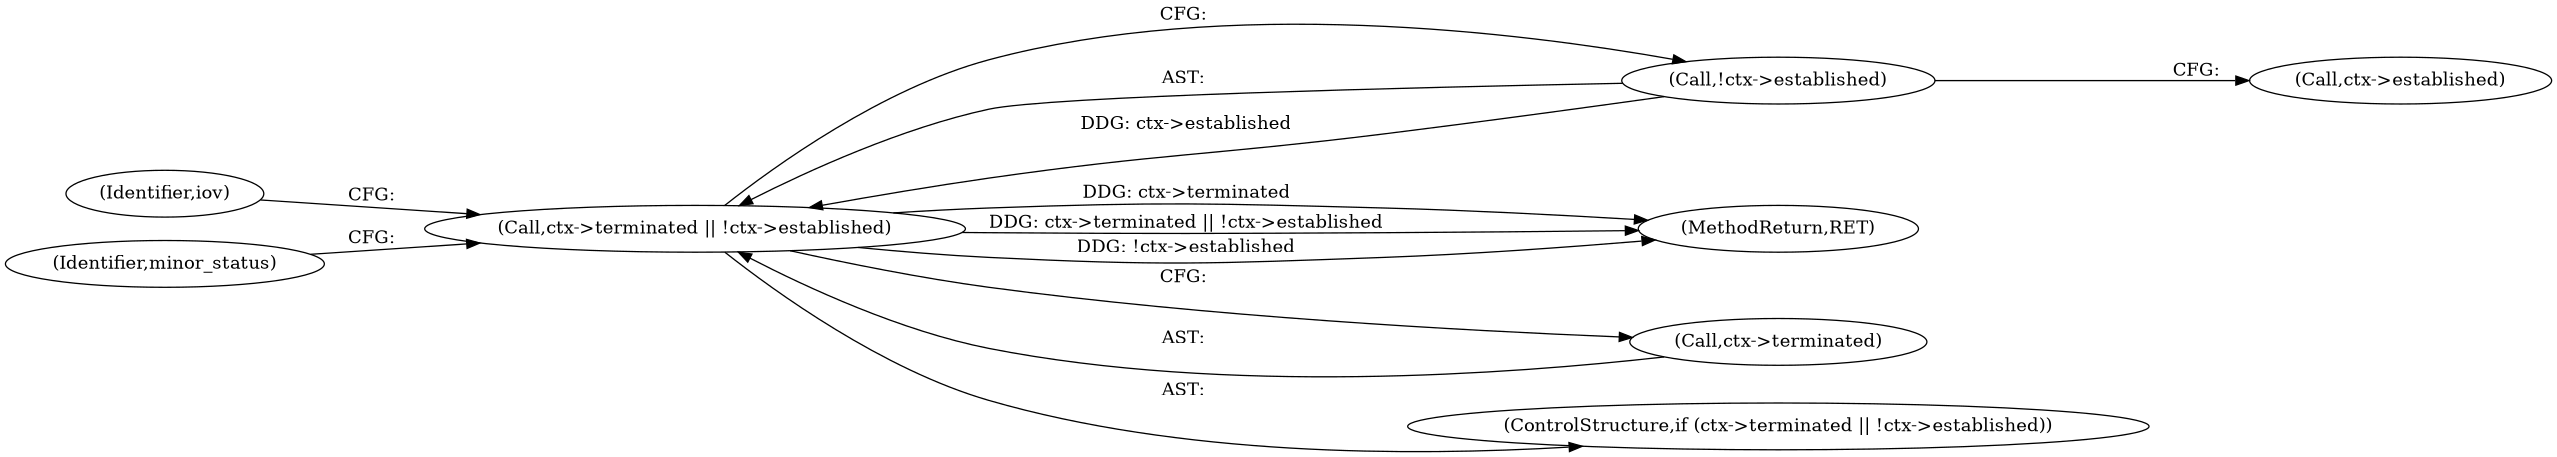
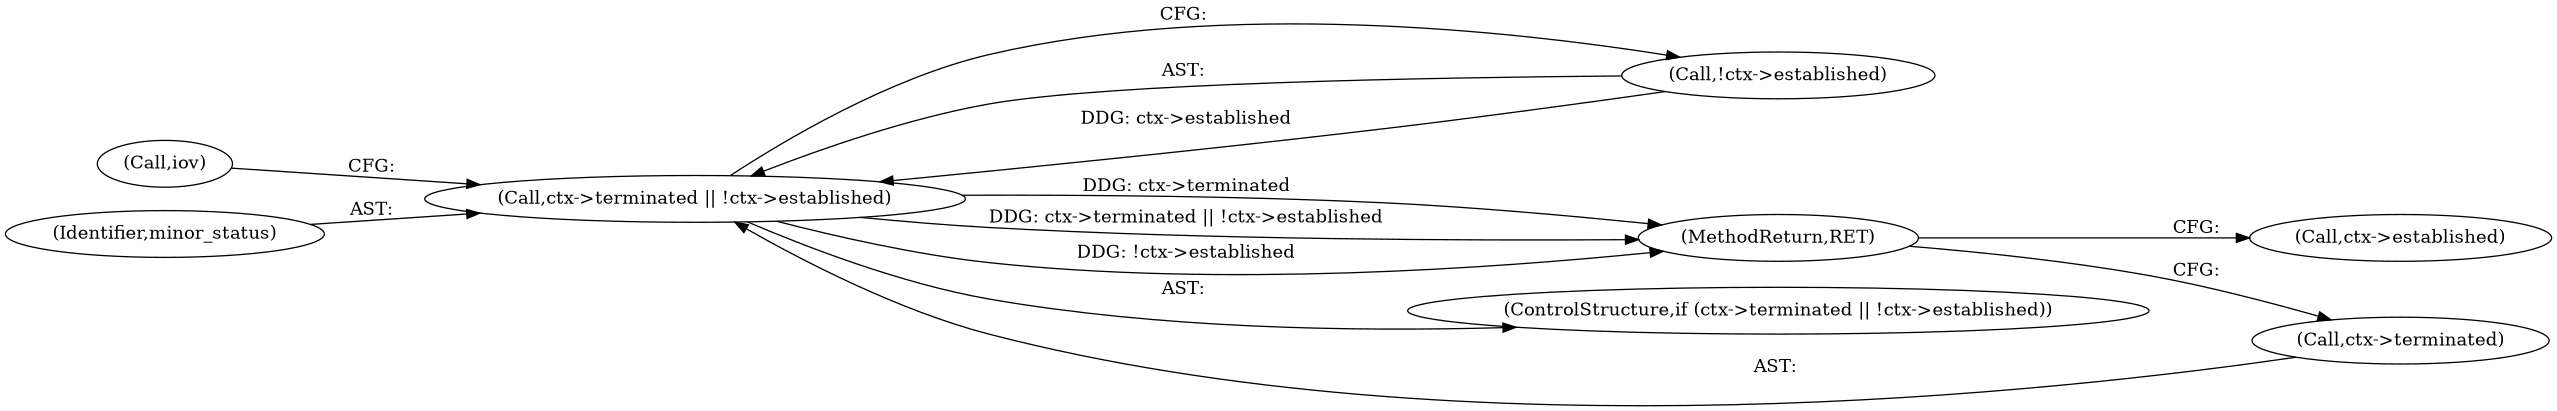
edge "(Call,!ctx->established)" -> "(Call,ctx->established)": now "(MethodReturn,RET)" -> "(Call,ctx->established)"
node "(Identifier,iov)": label "(Identifier,iov)" -> "(Call,iov)"
edge "(Identifier,minor_status)" -> "(Call,ctx->terminated || !ctx->established)": label "CFG: " -> "AST: "
edge "(Call,ctx->terminated || !ctx->established)" -> "(Call,ctx->terminated)": now "(MethodReturn,RET)" -> "(Call,ctx->terminated)"
